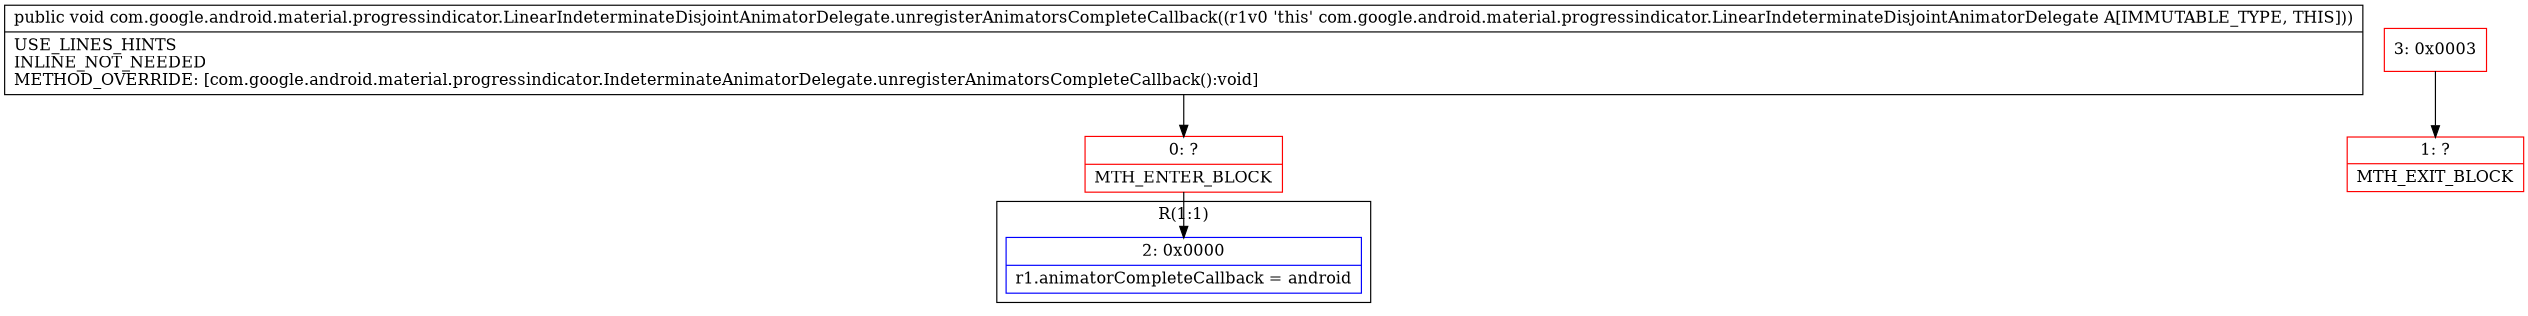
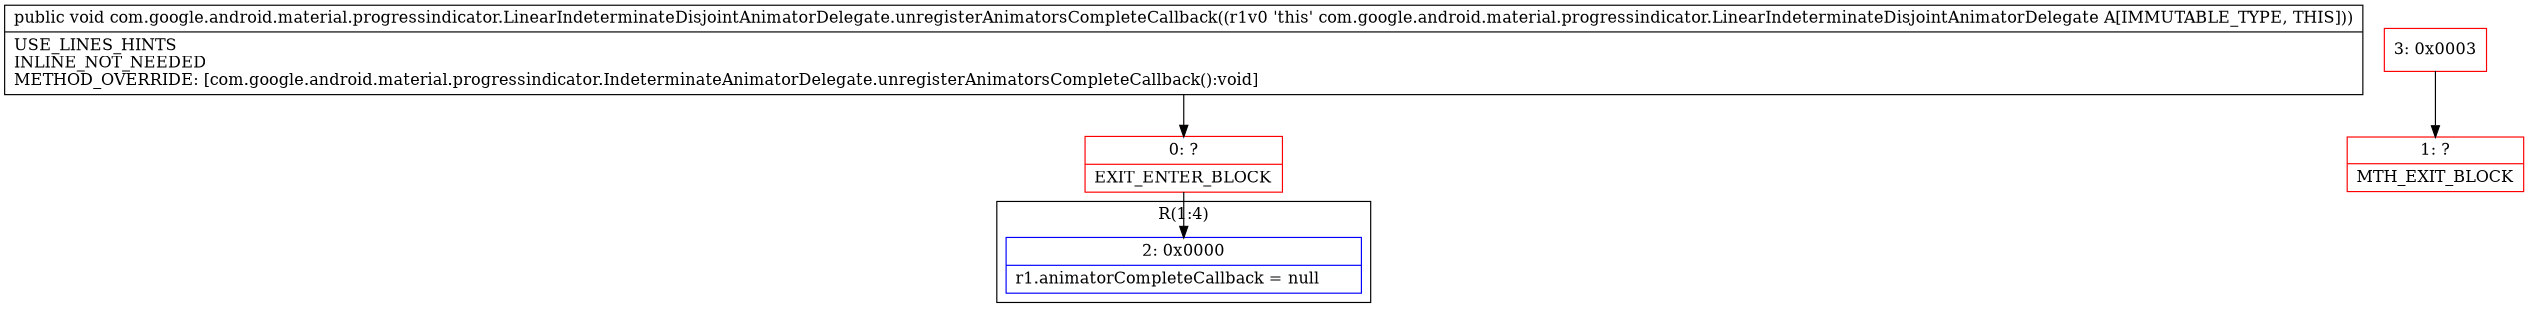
node "0: ?": text "MTH_ENTER_BLOCK" -> "EXIT_ENTER_BLOCK"
cluster "R(1:1)": label "R(1:1)" -> "R(1:4)"
node "2: 0x0000": text "r1.animatorCompleteCallback = android" -> "r1.animatorCompleteCallback = null"
